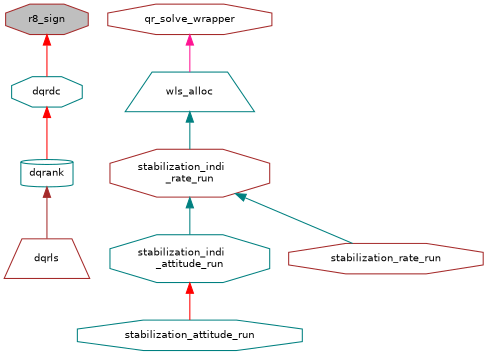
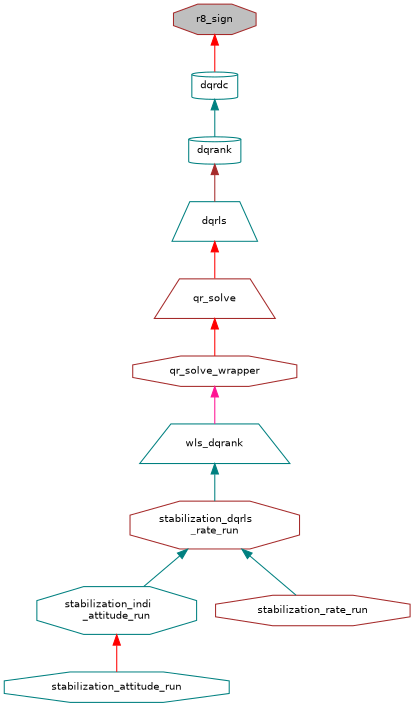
node "dqrdc": shape octagon -> cylinder
node "wls_alloc": label "wls_alloc" -> "wls_dqrank"
edge "dqrank" -> "dqrdc": color red -> teal
node "stabilization_indi _rate_run": label "stabilization_indi _rate_run" -> "stabilization_dqrls _rate_run"
node "dqrls": color brown -> teal
node "qr_solve": added
